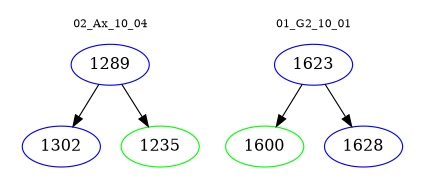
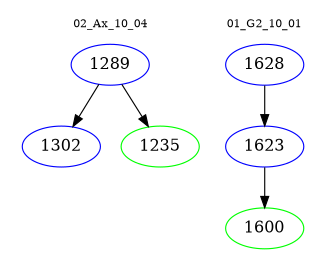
edge "1623" -> "1628": reversed
